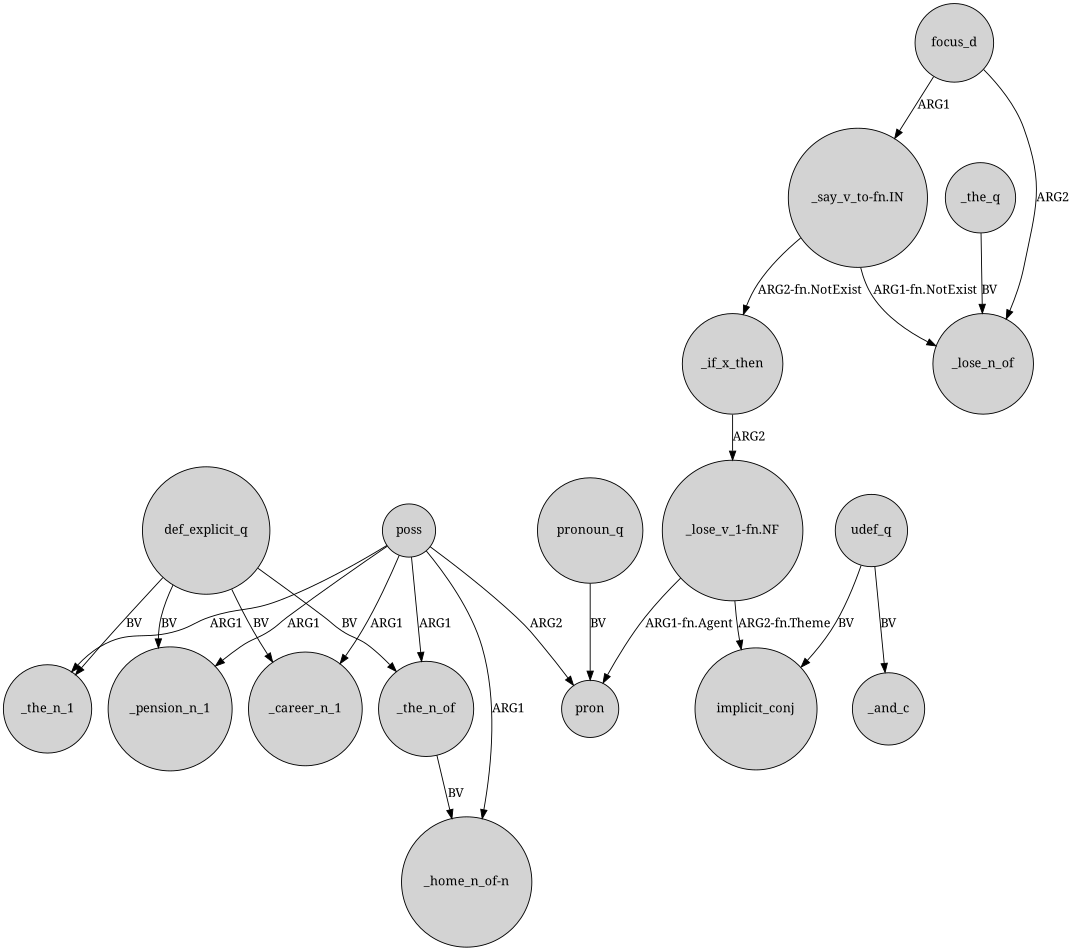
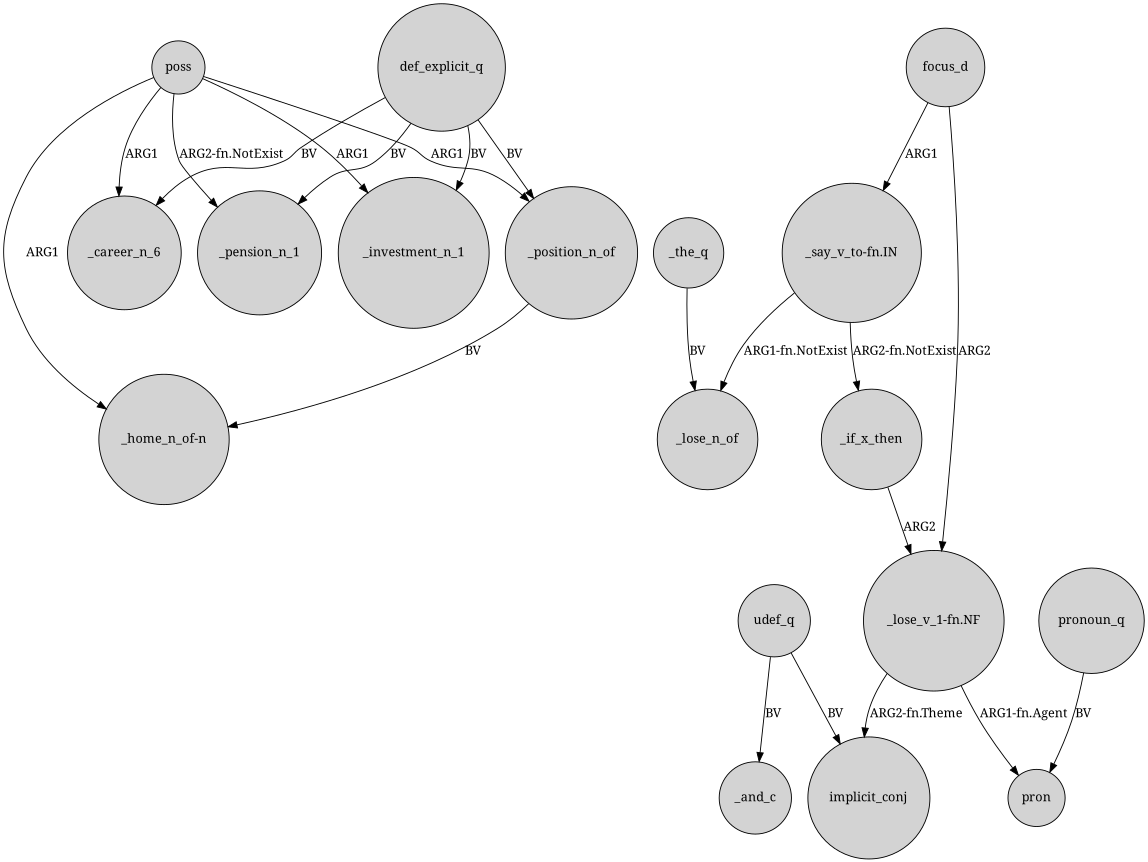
edge "focus_d" -> "_lose_n_of": now "focus_d" -> "_lose_v_1-fn.NF"
edge "poss" -> "pron": removed, label "ARG2"
edge "poss" -> "_pension_n_1": label "ARG1" -> "ARG2-fn.NotExist"
node "_the_n_1": label "_the_n_1" -> "_investment_n_1"
node "_career_n_1": label "_career_n_1" -> "_career_n_6"
node "_the_n_of": label "_the_n_of" -> "_position_n_of"
